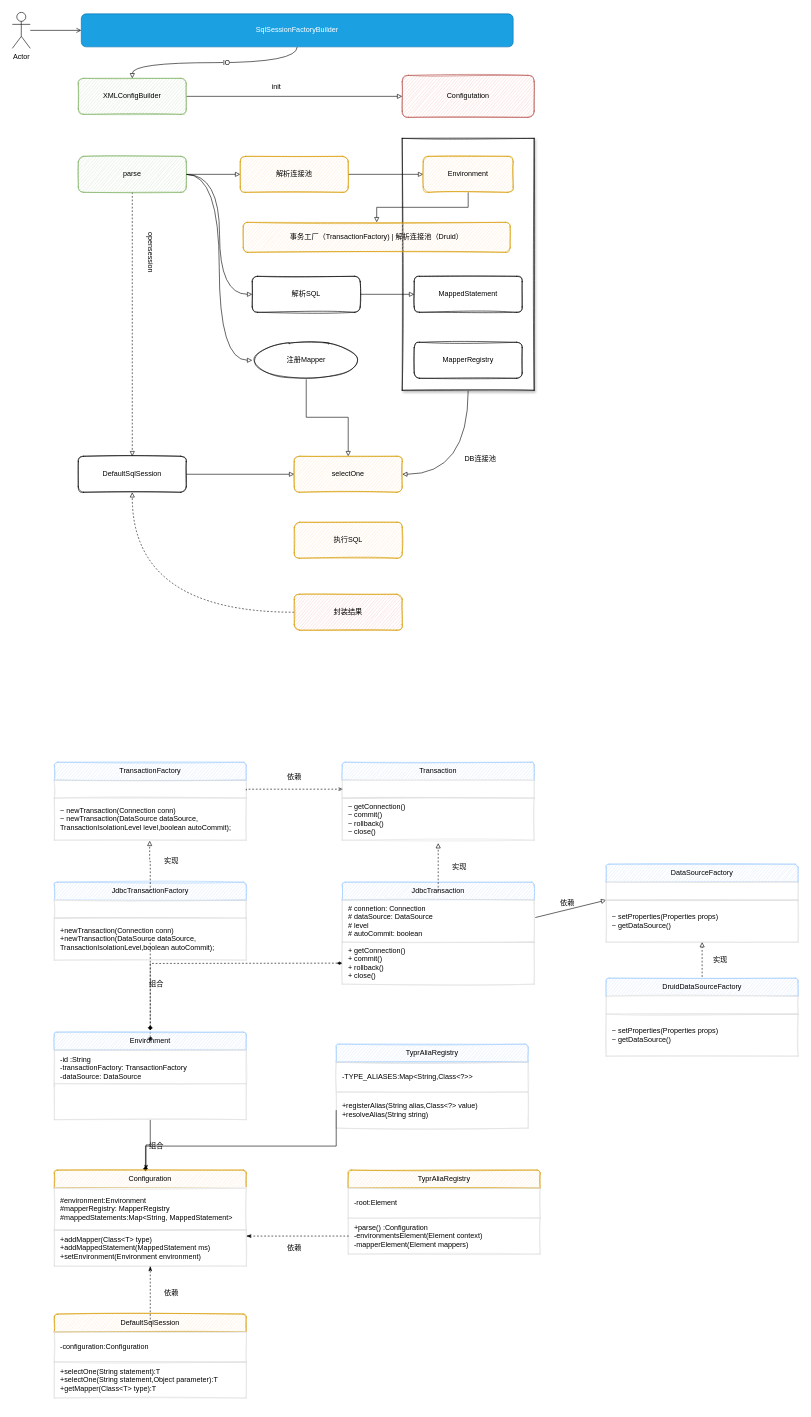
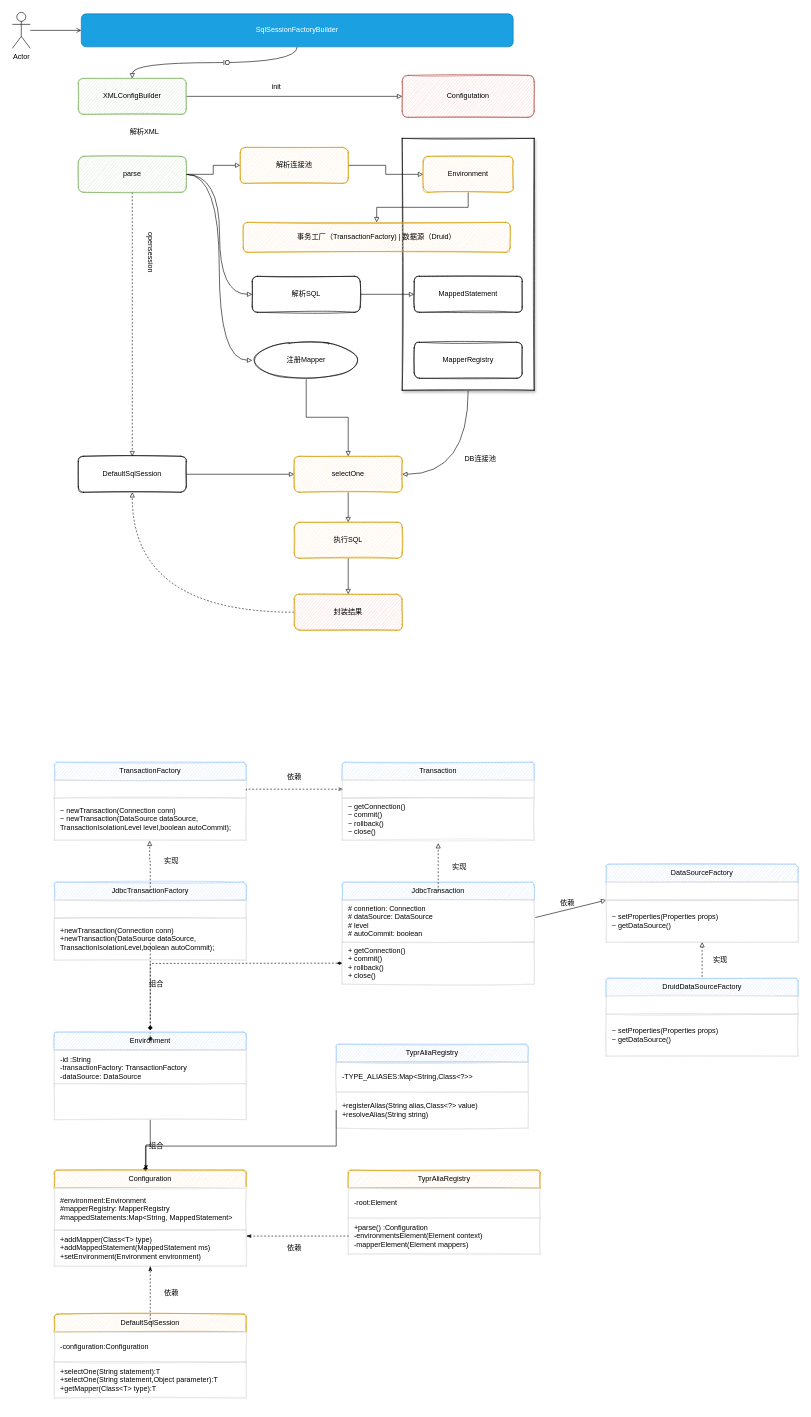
node "解析XML": added
node "解析连接池": moved (294, 174) -> (294, 165)
node "事务工厂（TransactionFactory) | 解析连接池（Druid）": label "事务工厂（TransactionFactory) | 解析连接池（Druid）" -> "事务工厂（TransactionFactory) | 数据源（Druid）"
edge "selectOne" -> "执行SQL": added
edge "执行SQL" -> "封装结果": added
